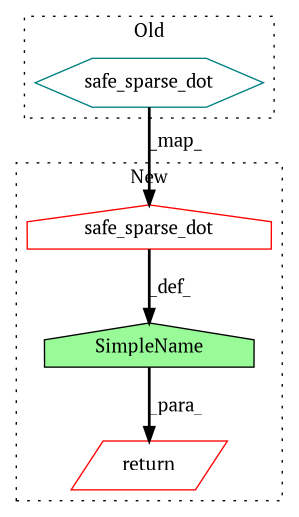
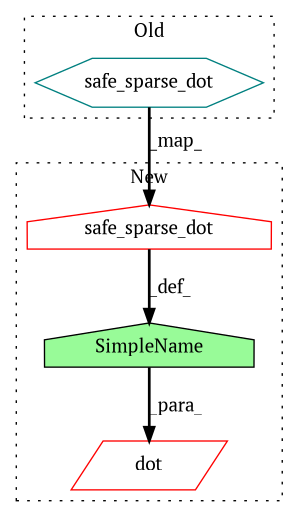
node "return": label "return" -> "dot"
